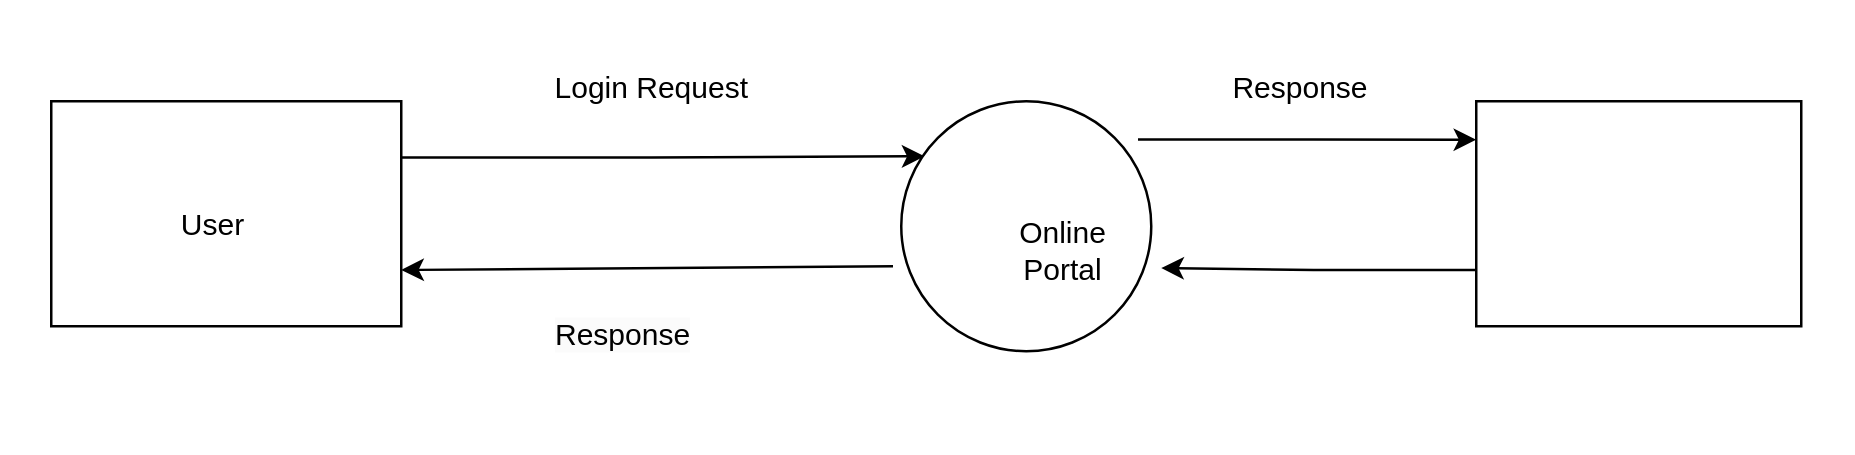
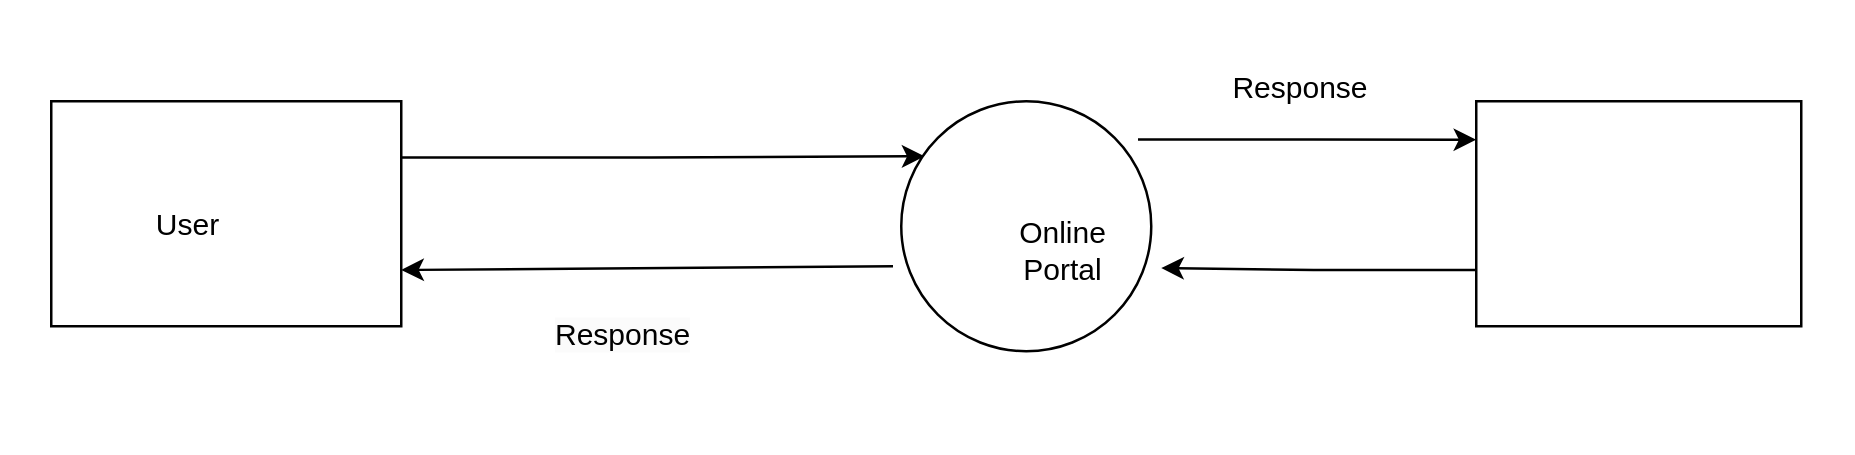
node "Login Request": removed
node "User": moved (214, 226) -> (189, 226)
